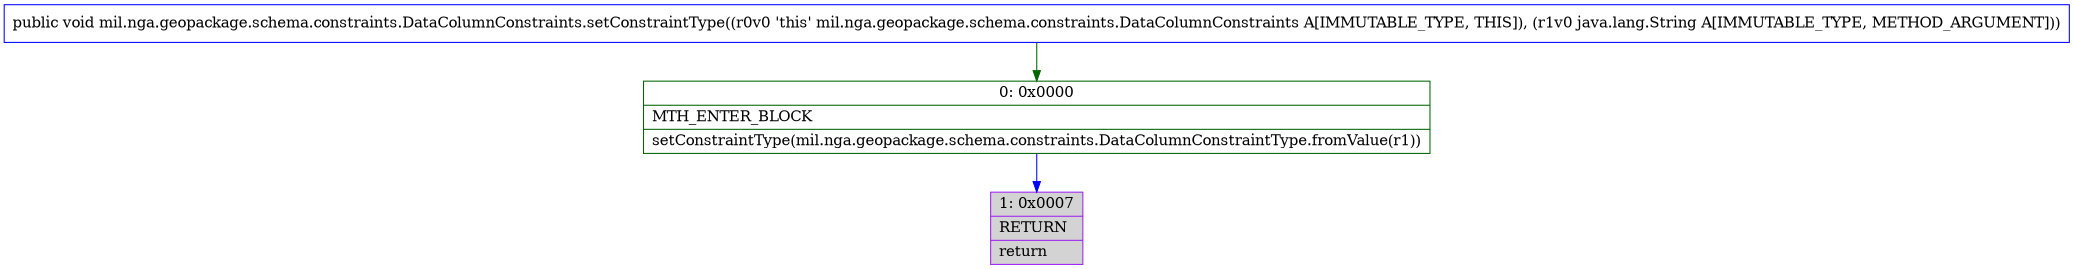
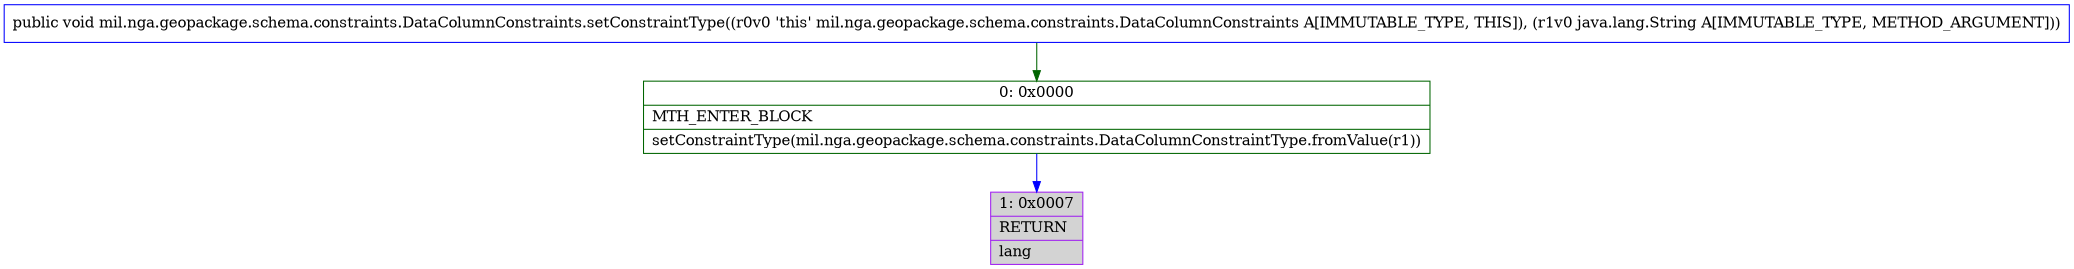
node "1: 0x0007": text "return" -> "lang"
